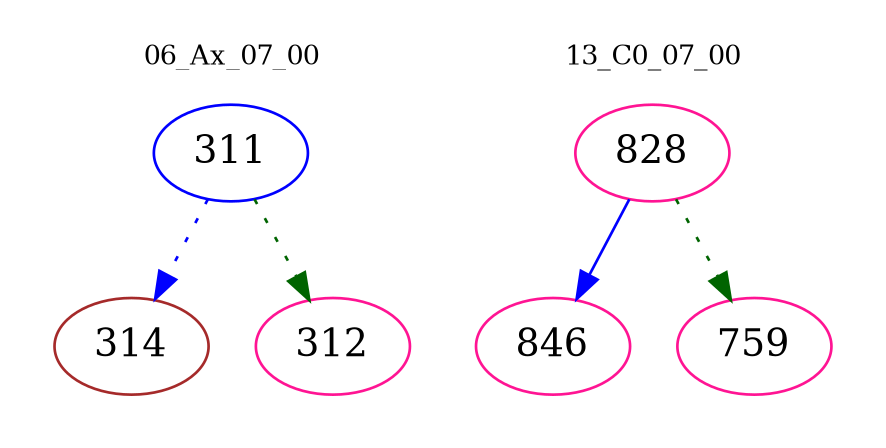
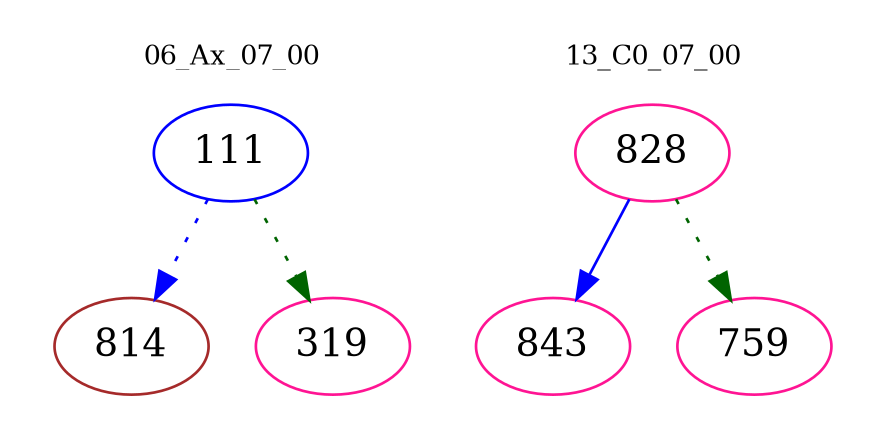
node "311": label "311" -> "111"
node "314": label "314" -> "814"
node "312": label "312" -> "319"
node "846": label "846" -> "843"
